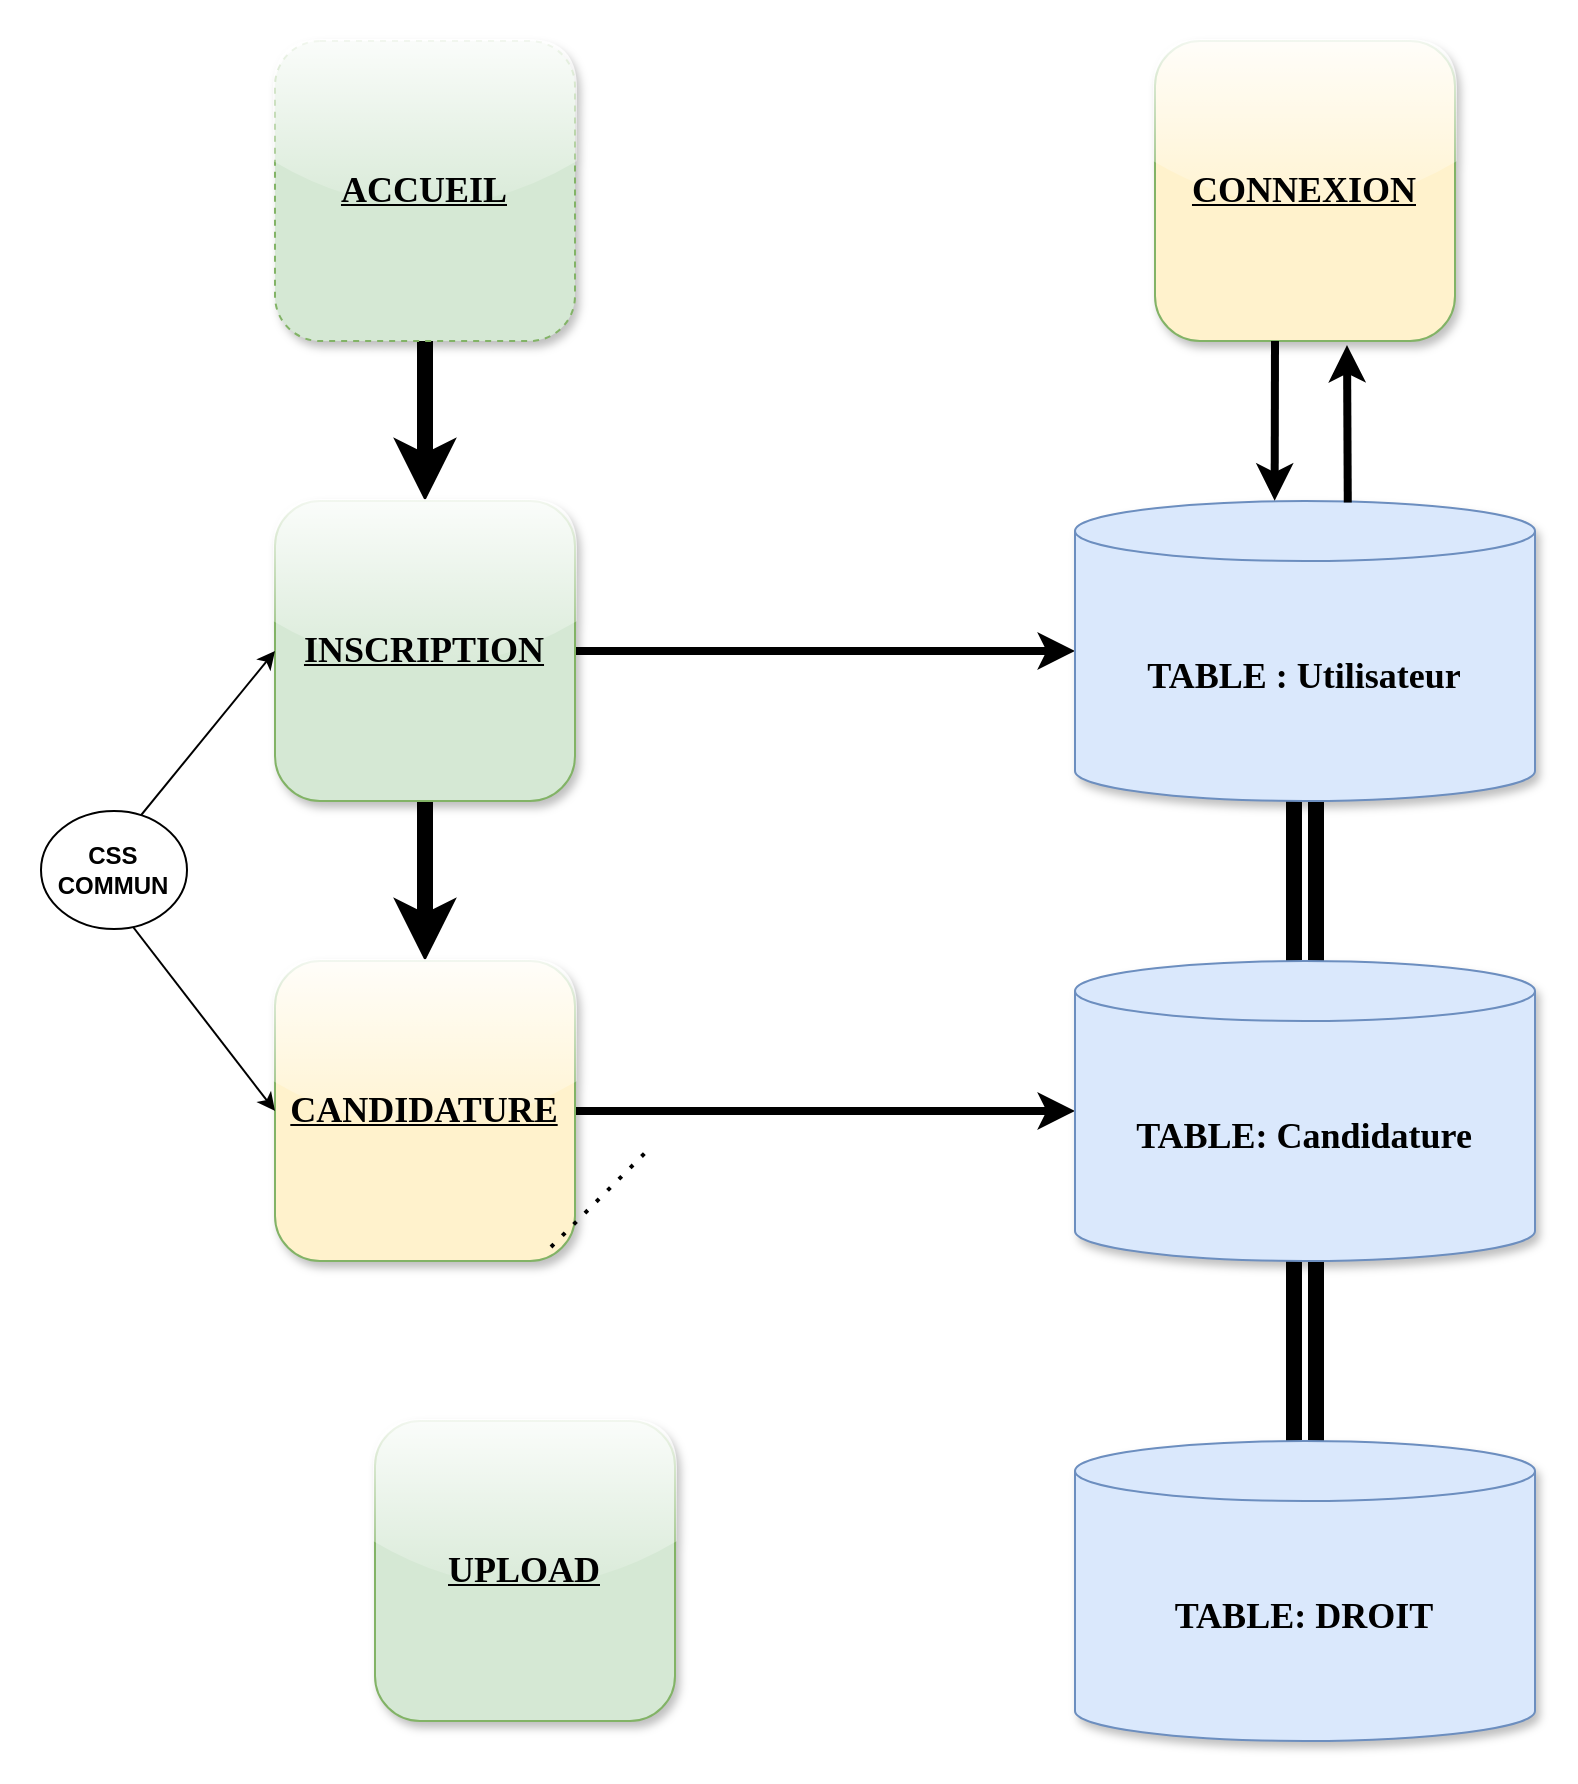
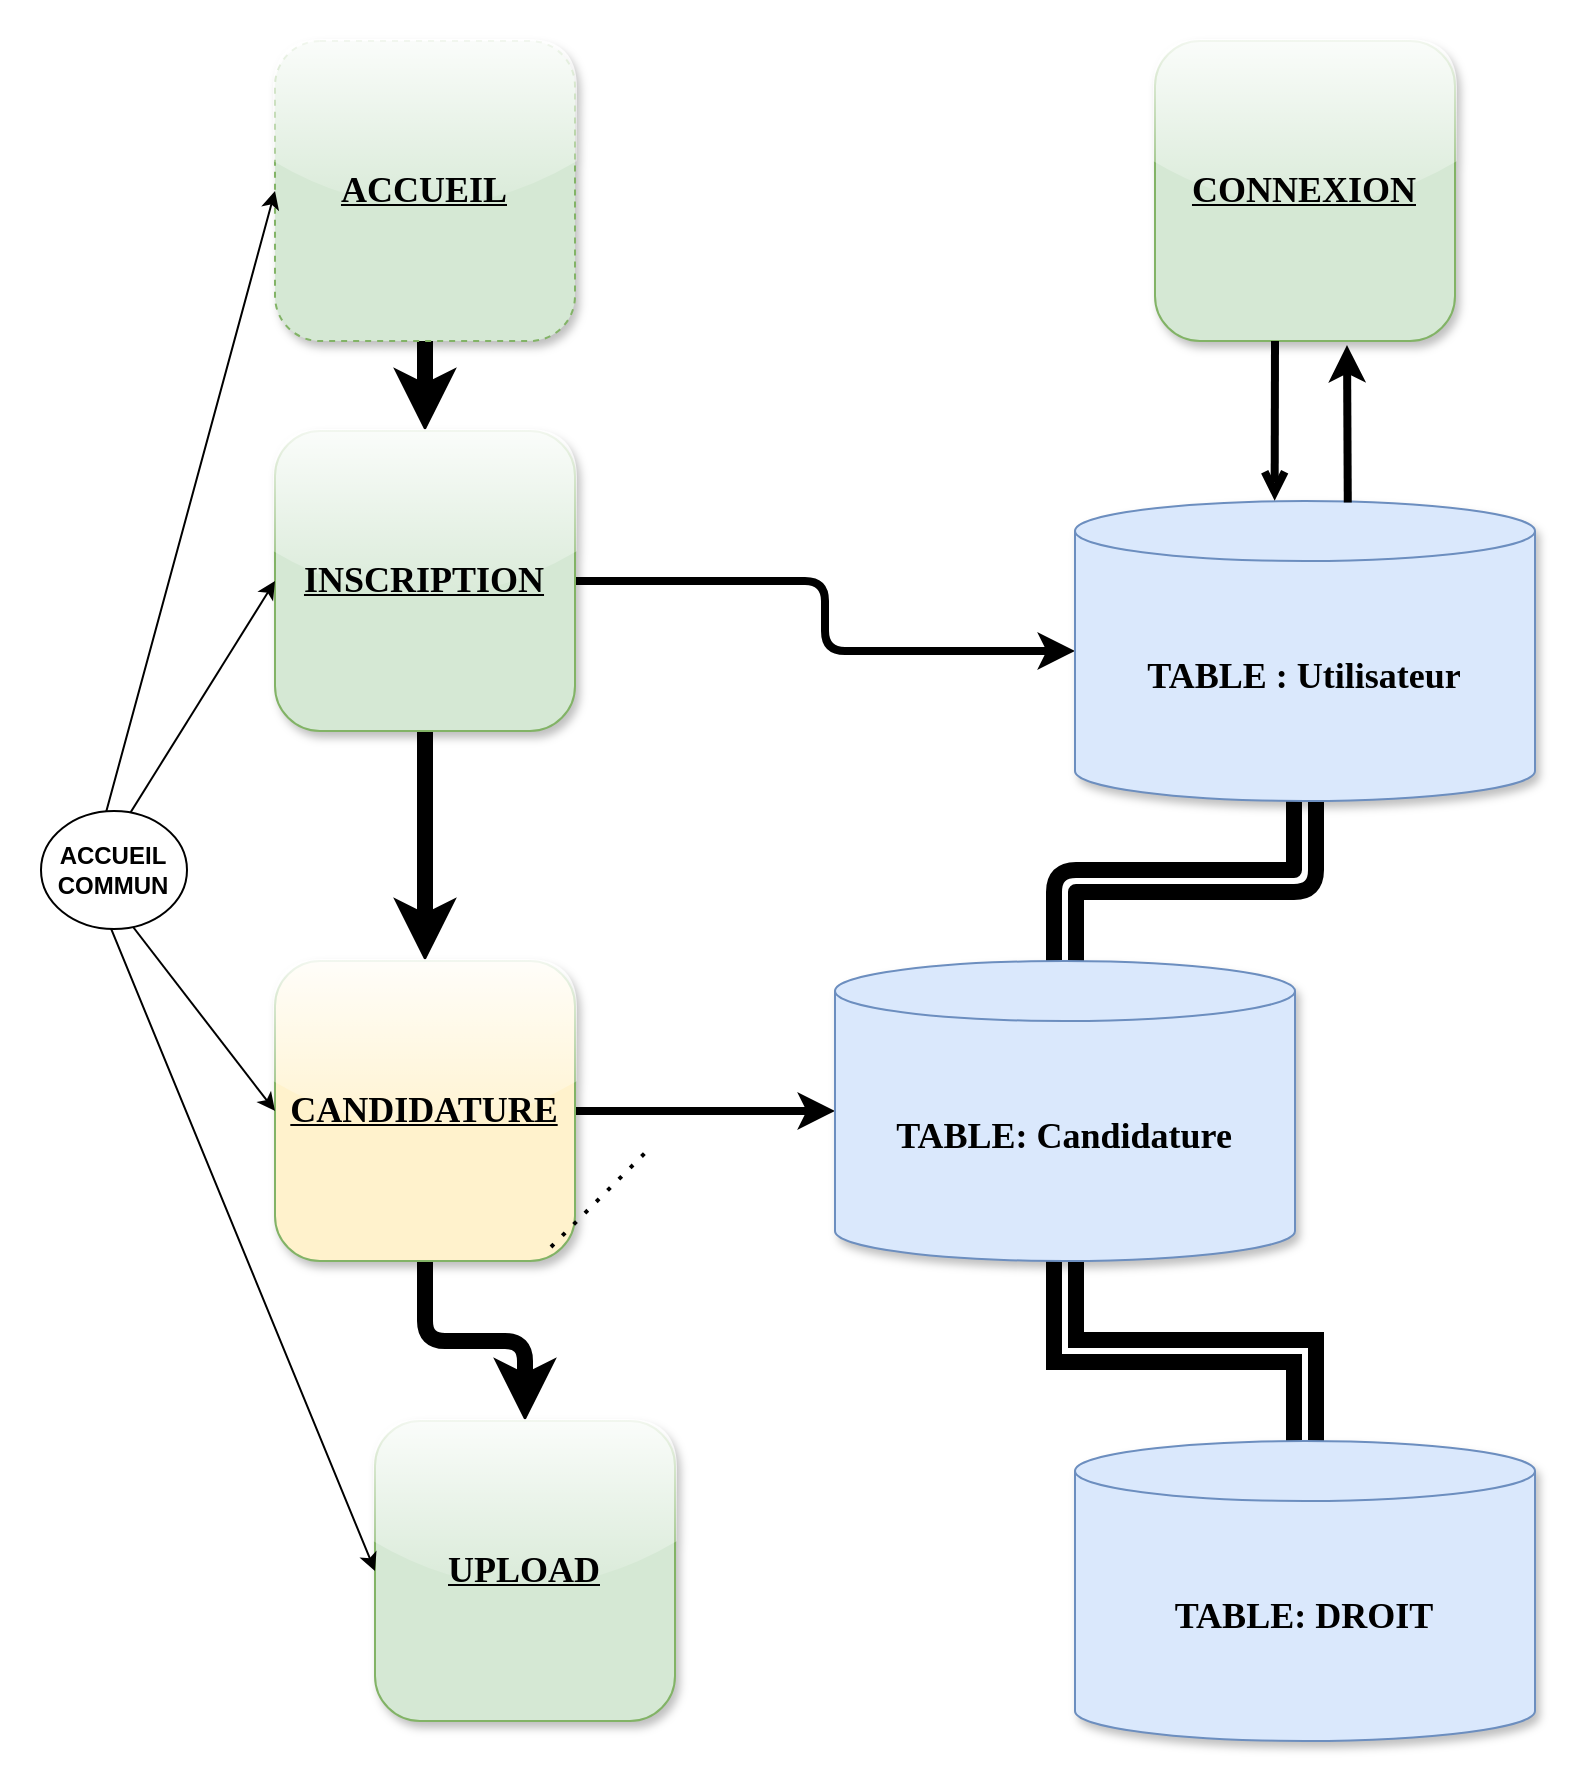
node "CONNEXION": fillcolor #fff2cc -> #d5e8d4
edge "CONNEXION" -> "TABLE : Utilisateur": arrowhead classic -> open
node "INSCRIPTION": moved (425, 651) -> (425, 581)
node "CSS COMMUN": label "CSS COMMUN" -> "ACCUEIL COMMUN"
node "TABLE: Candidature": moved (1305, 1111) -> (1065, 1111)
edge "ACCUEIL" -- "UPLOAD": added
edge "CANDIDATURE" -> "UPLOAD": added
